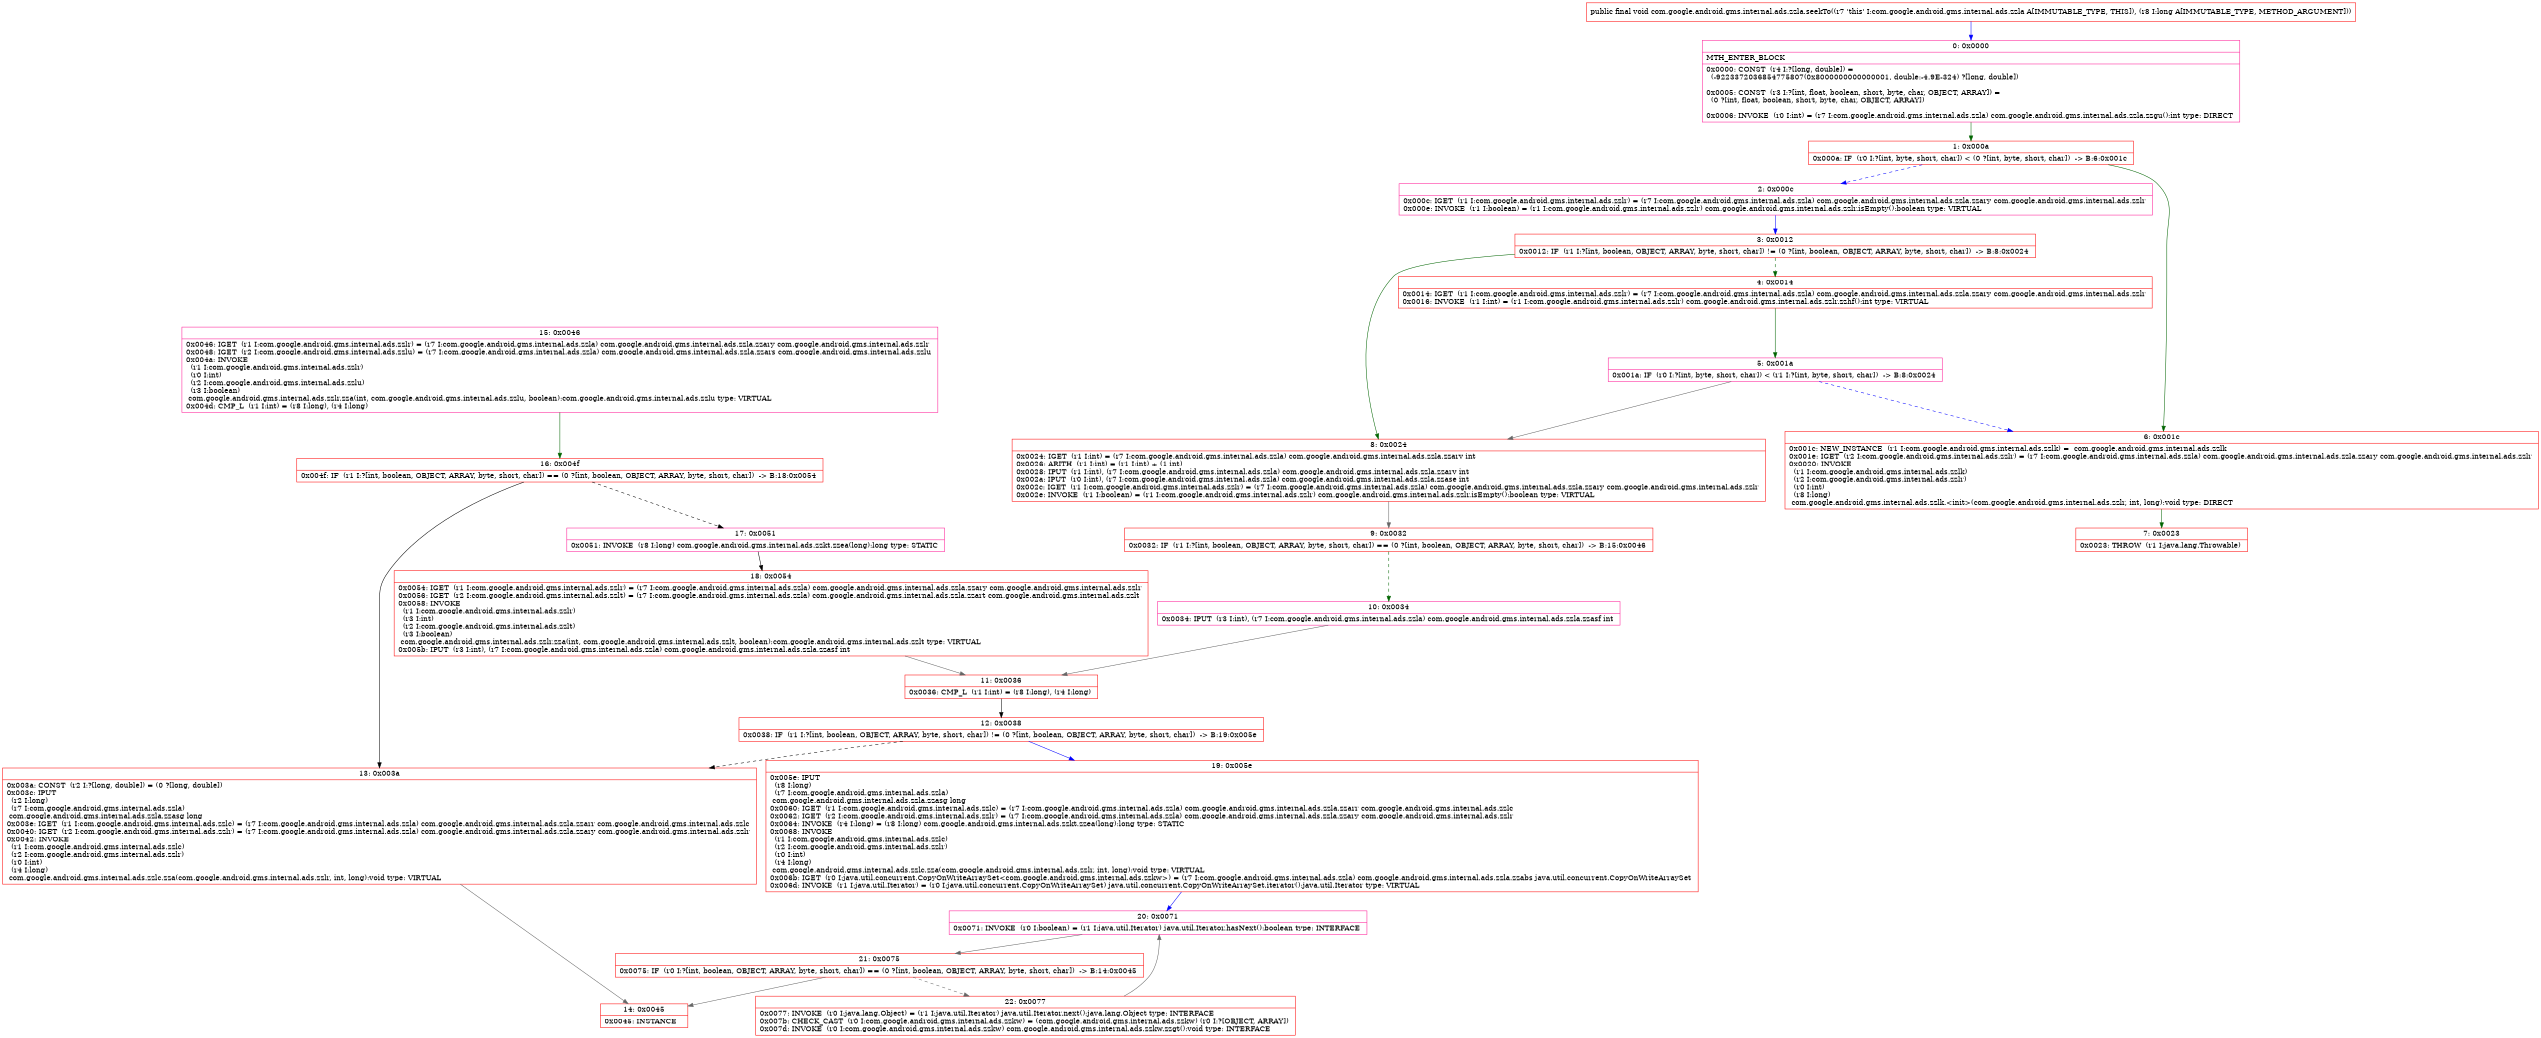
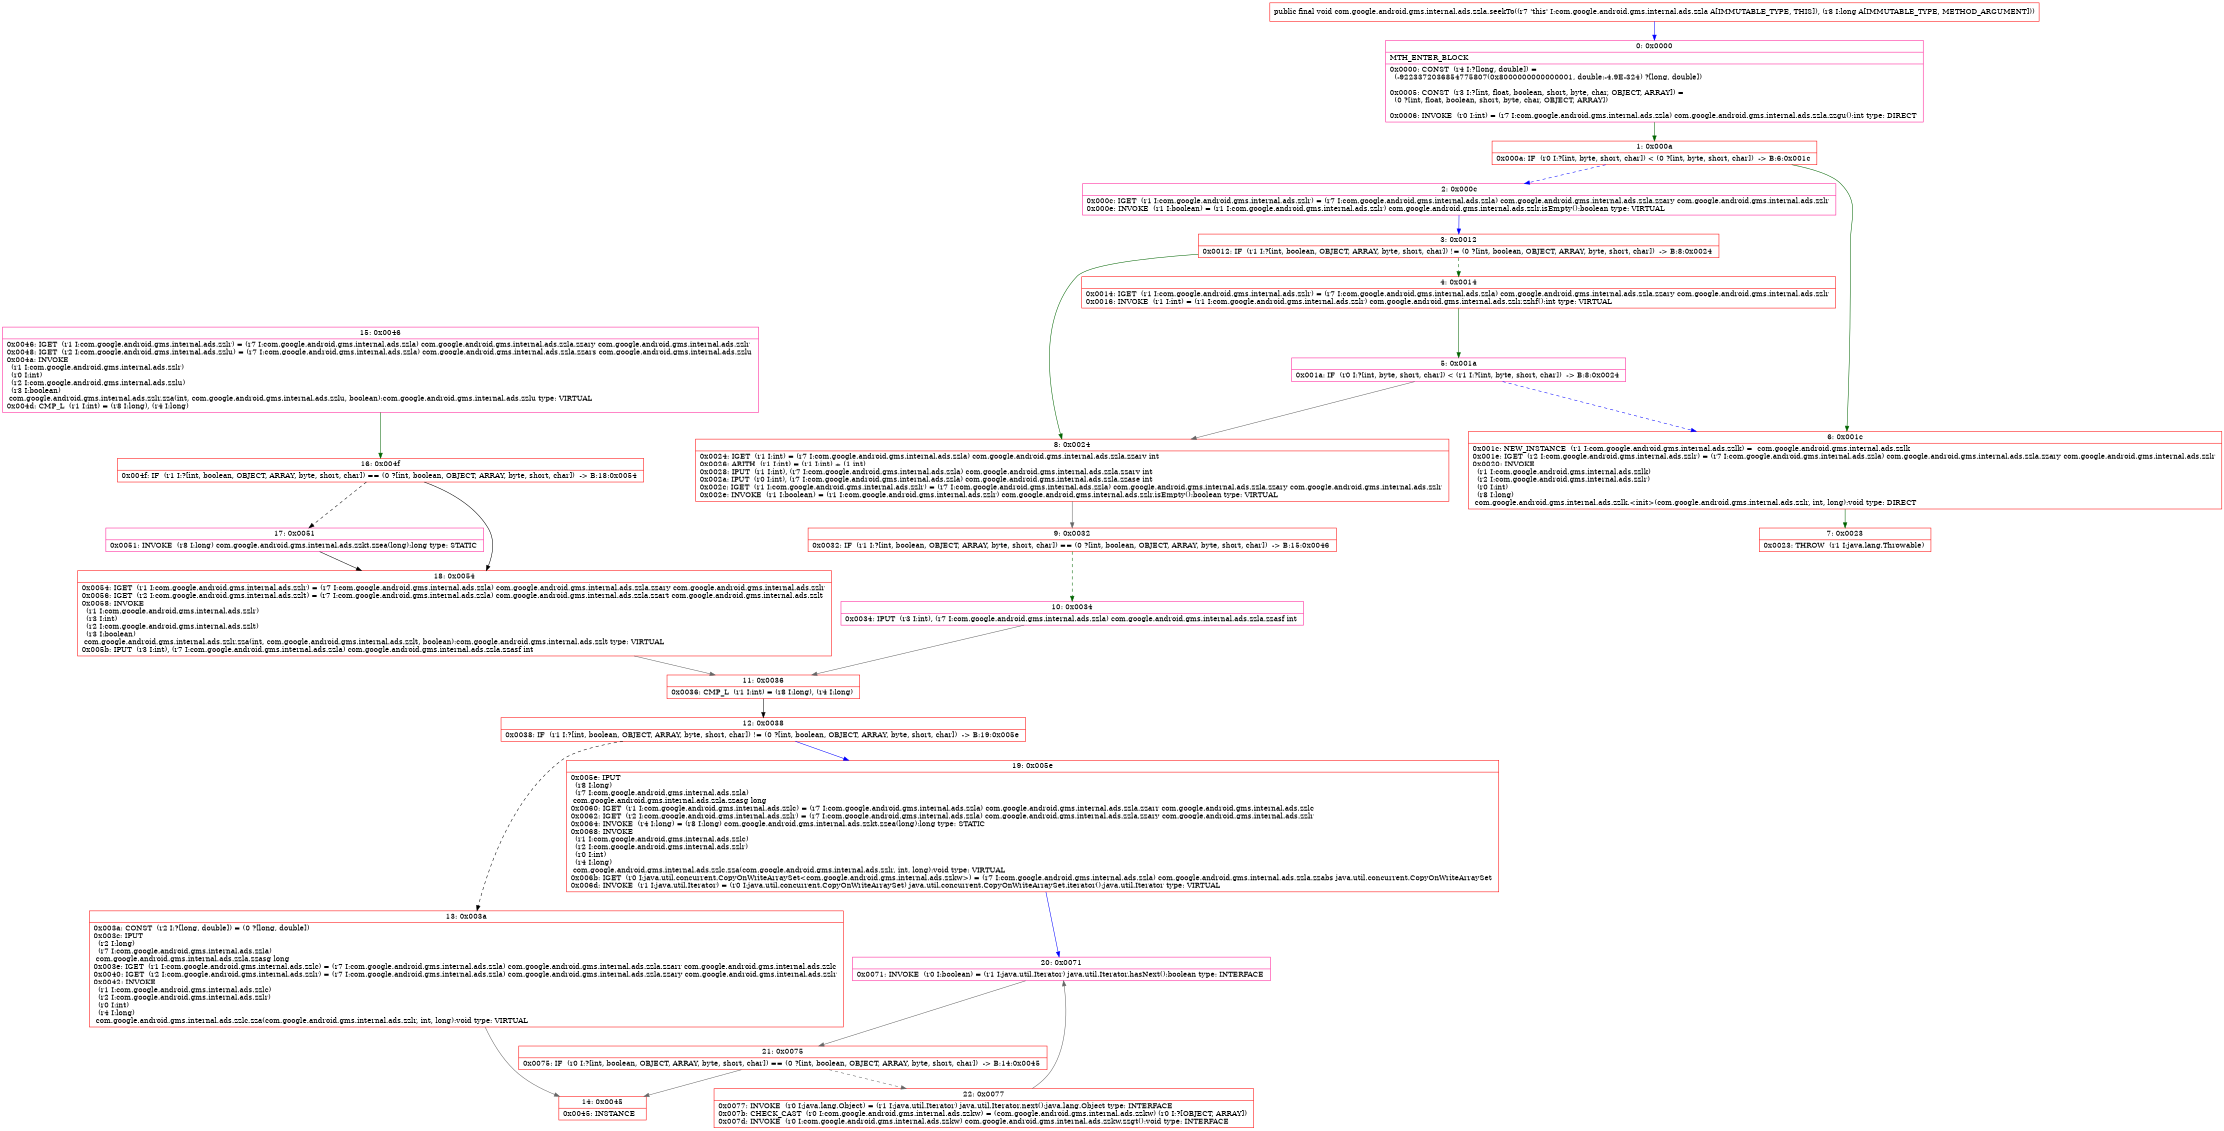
edge "16: 0x004f" -> "13: 0x003a": now "16: 0x004f" -> "18: 0x0054"
